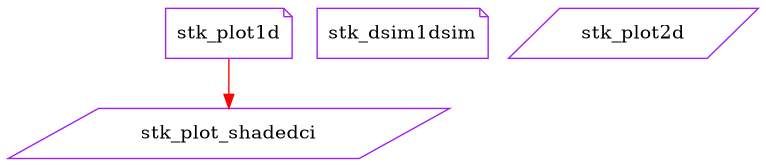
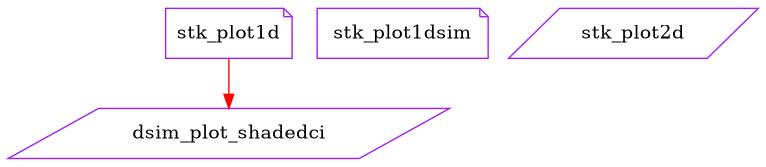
node "stk_dsim1dsim": label "stk_dsim1dsim" -> "stk_plot1dsim"
node "stk_plot_shadedci": label "stk_plot_shadedci" -> "dsim_plot_shadedci"
